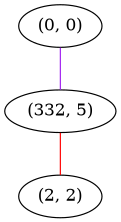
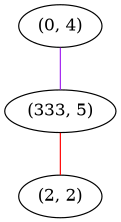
node "(0, 0)": label "(0, 0)" -> "(0, 4)"
node "(332, 5)": label "(332, 5)" -> "(333, 5)"
